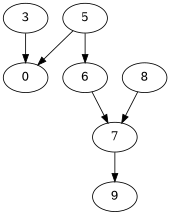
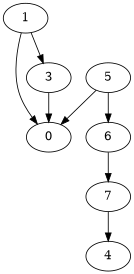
node "1": added
node "8": removed
node "9": label "9" -> "4"
